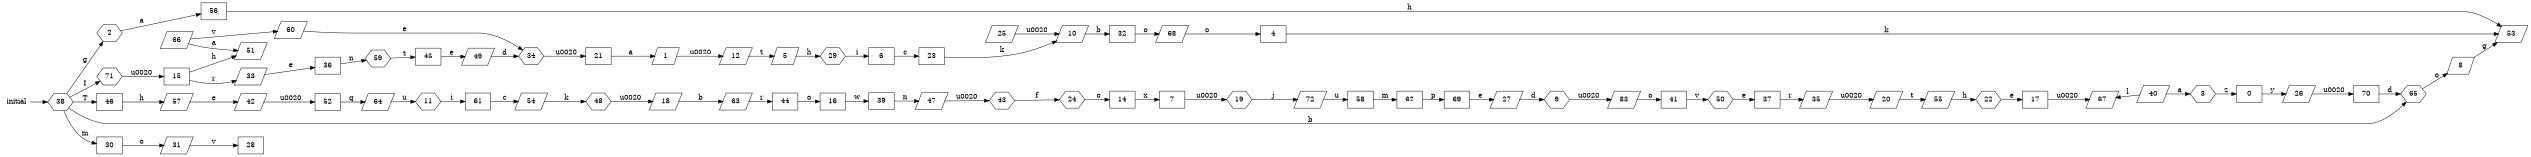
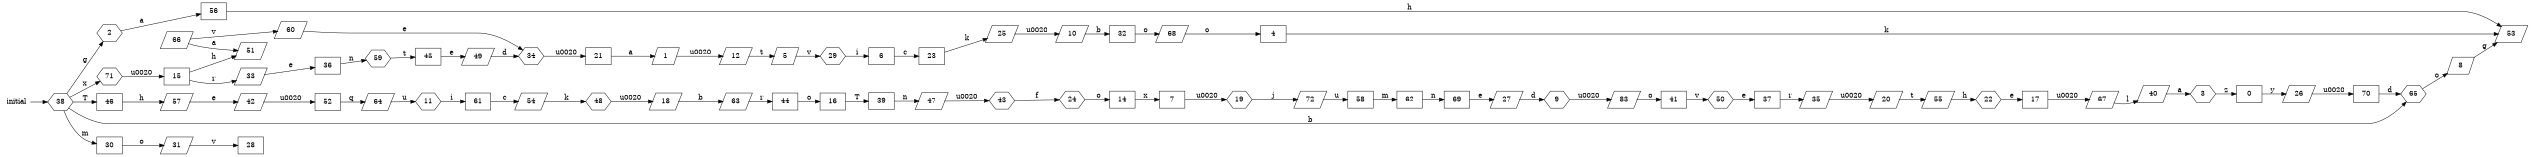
edge "5" -> "29": label "h" -> "v"
edge "23" -> "10": now "23" -> "25"
edge "38" -> "71": label "I" -> "x"
edge "62" -> "69": label "p" -> "n"
edge "40" -> "67": reversed
edge "16" -> "39": label "w" -> "T"
